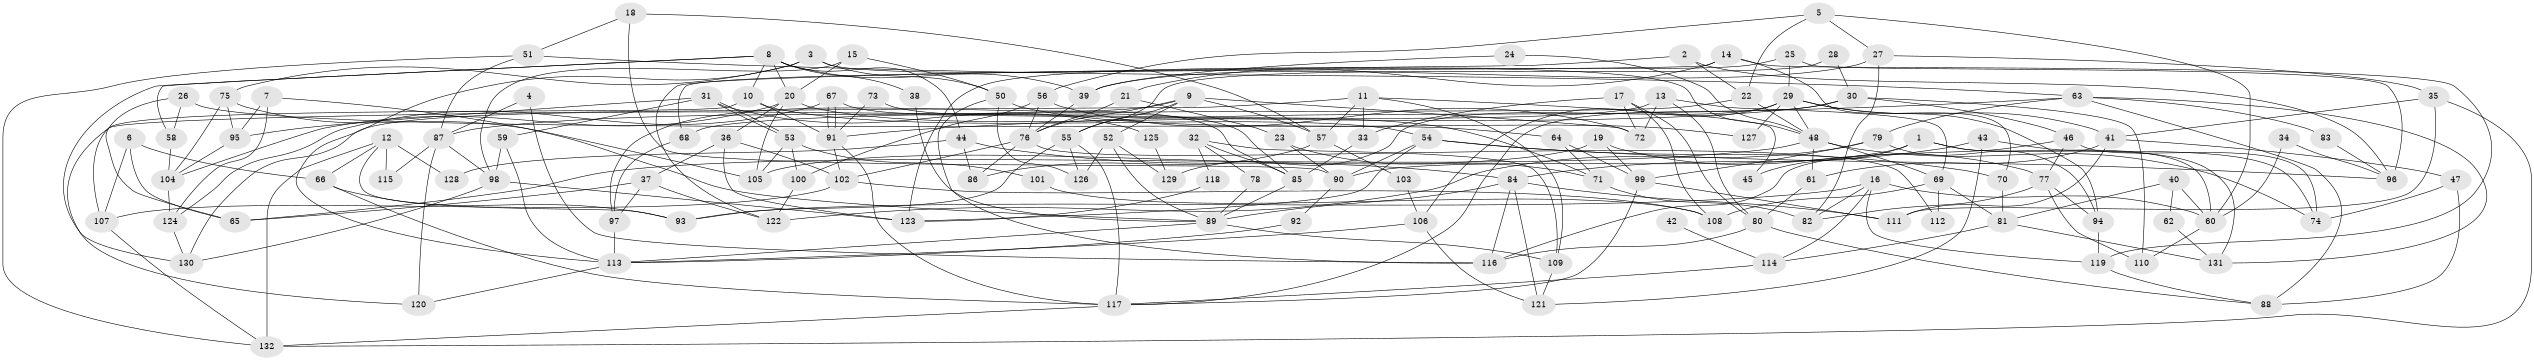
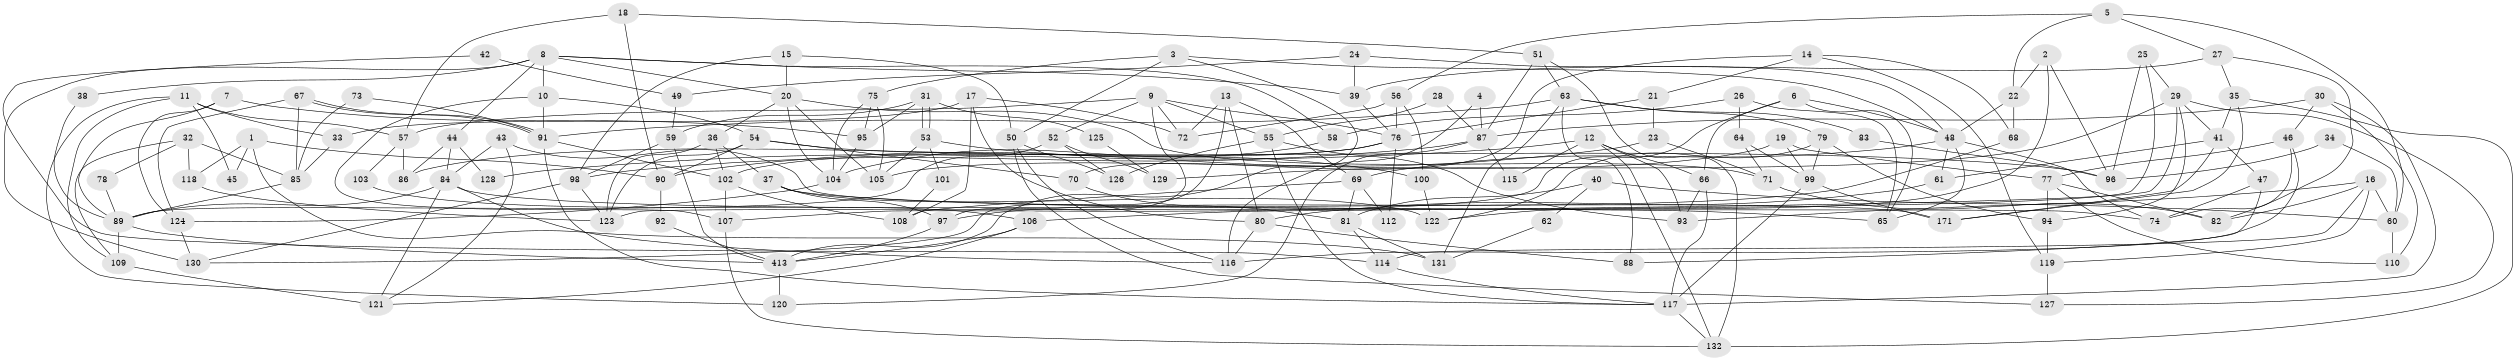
edge "28" -- "30": now "28" -- "87"
node "49": added
edge "29" -- "48": now "6" -- "48"
edge "1" -- "60": now "1" -- "118"
node "111": label "111" -> "171"
node "113": label "113" -> "413"
edge "119" -- "88": now "119" -- "127"
